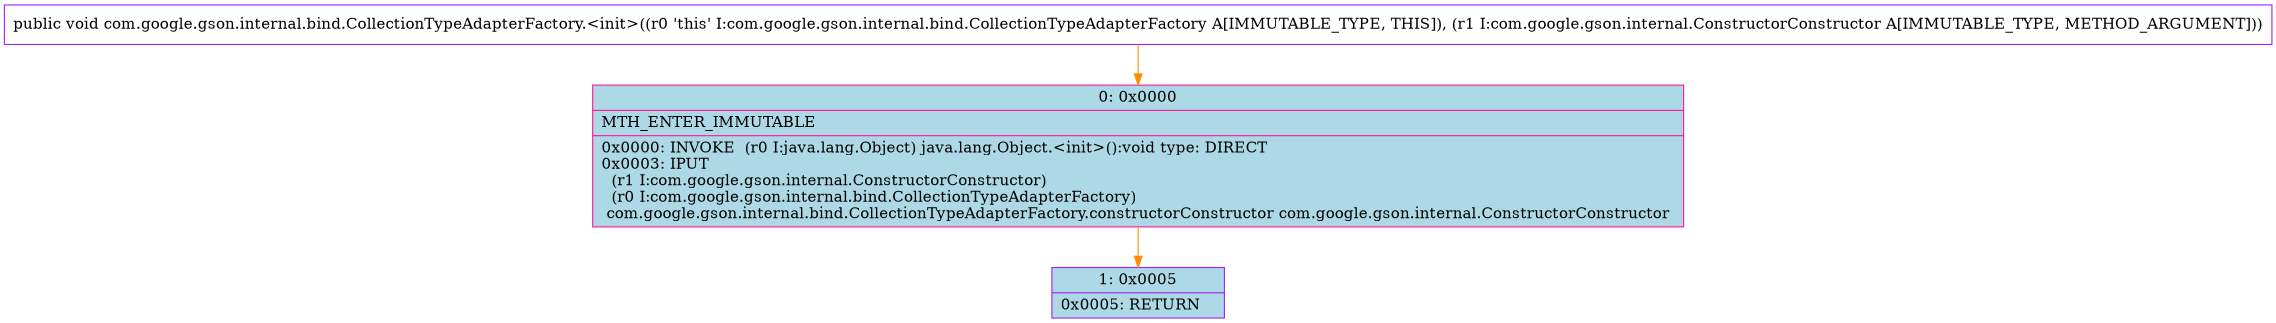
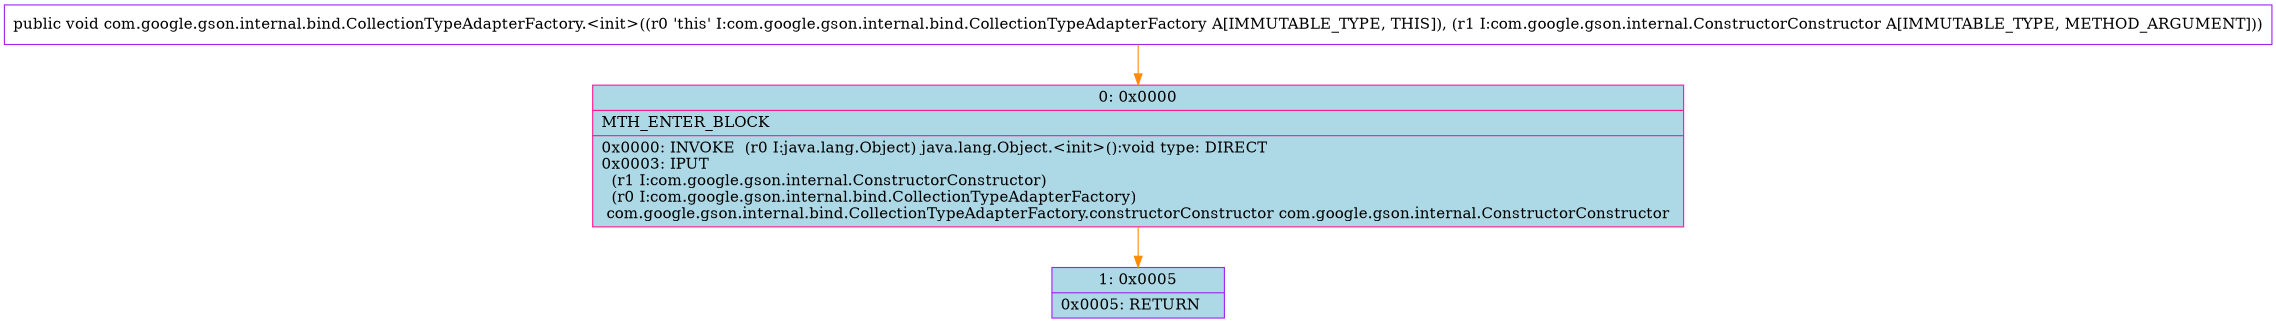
node "0: 0x0000": text "MTH_ENTER_IMMUTABLE" -> "MTH_ENTER_BLOCK"
